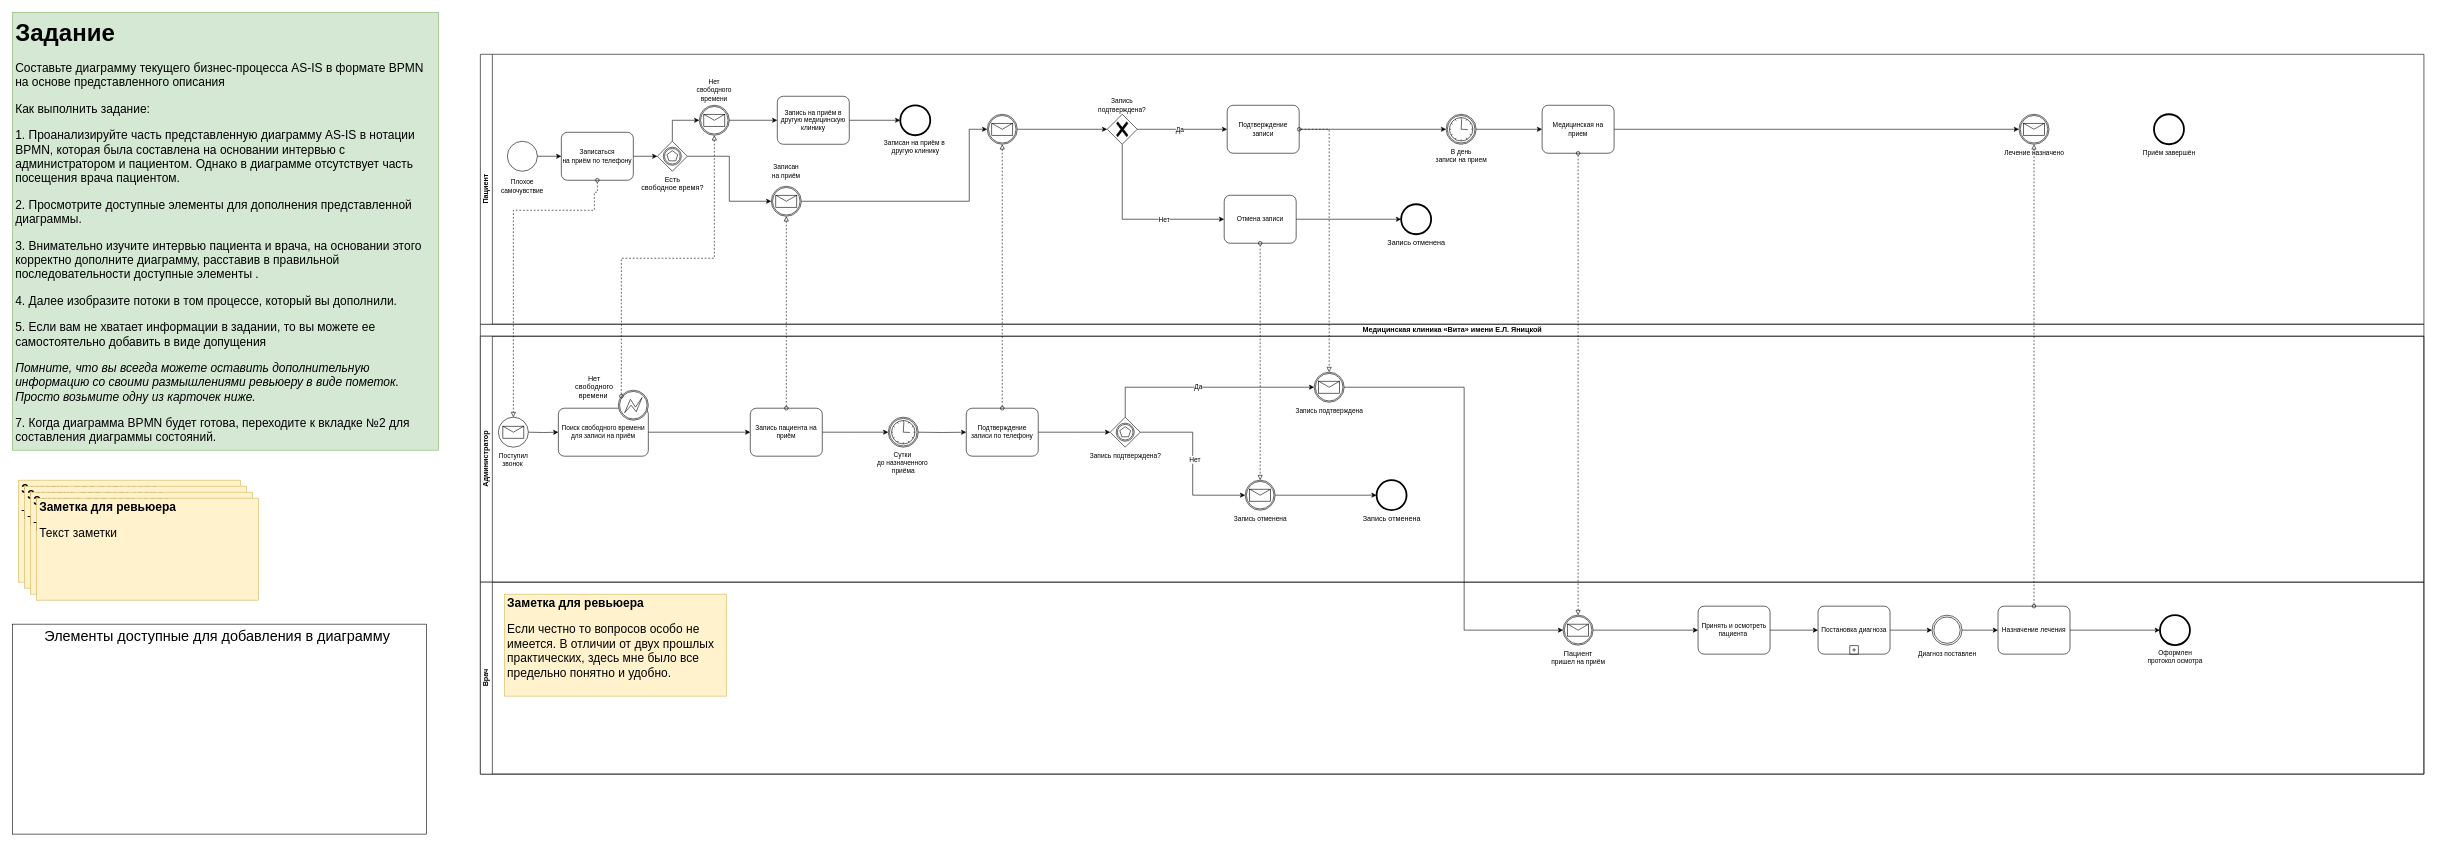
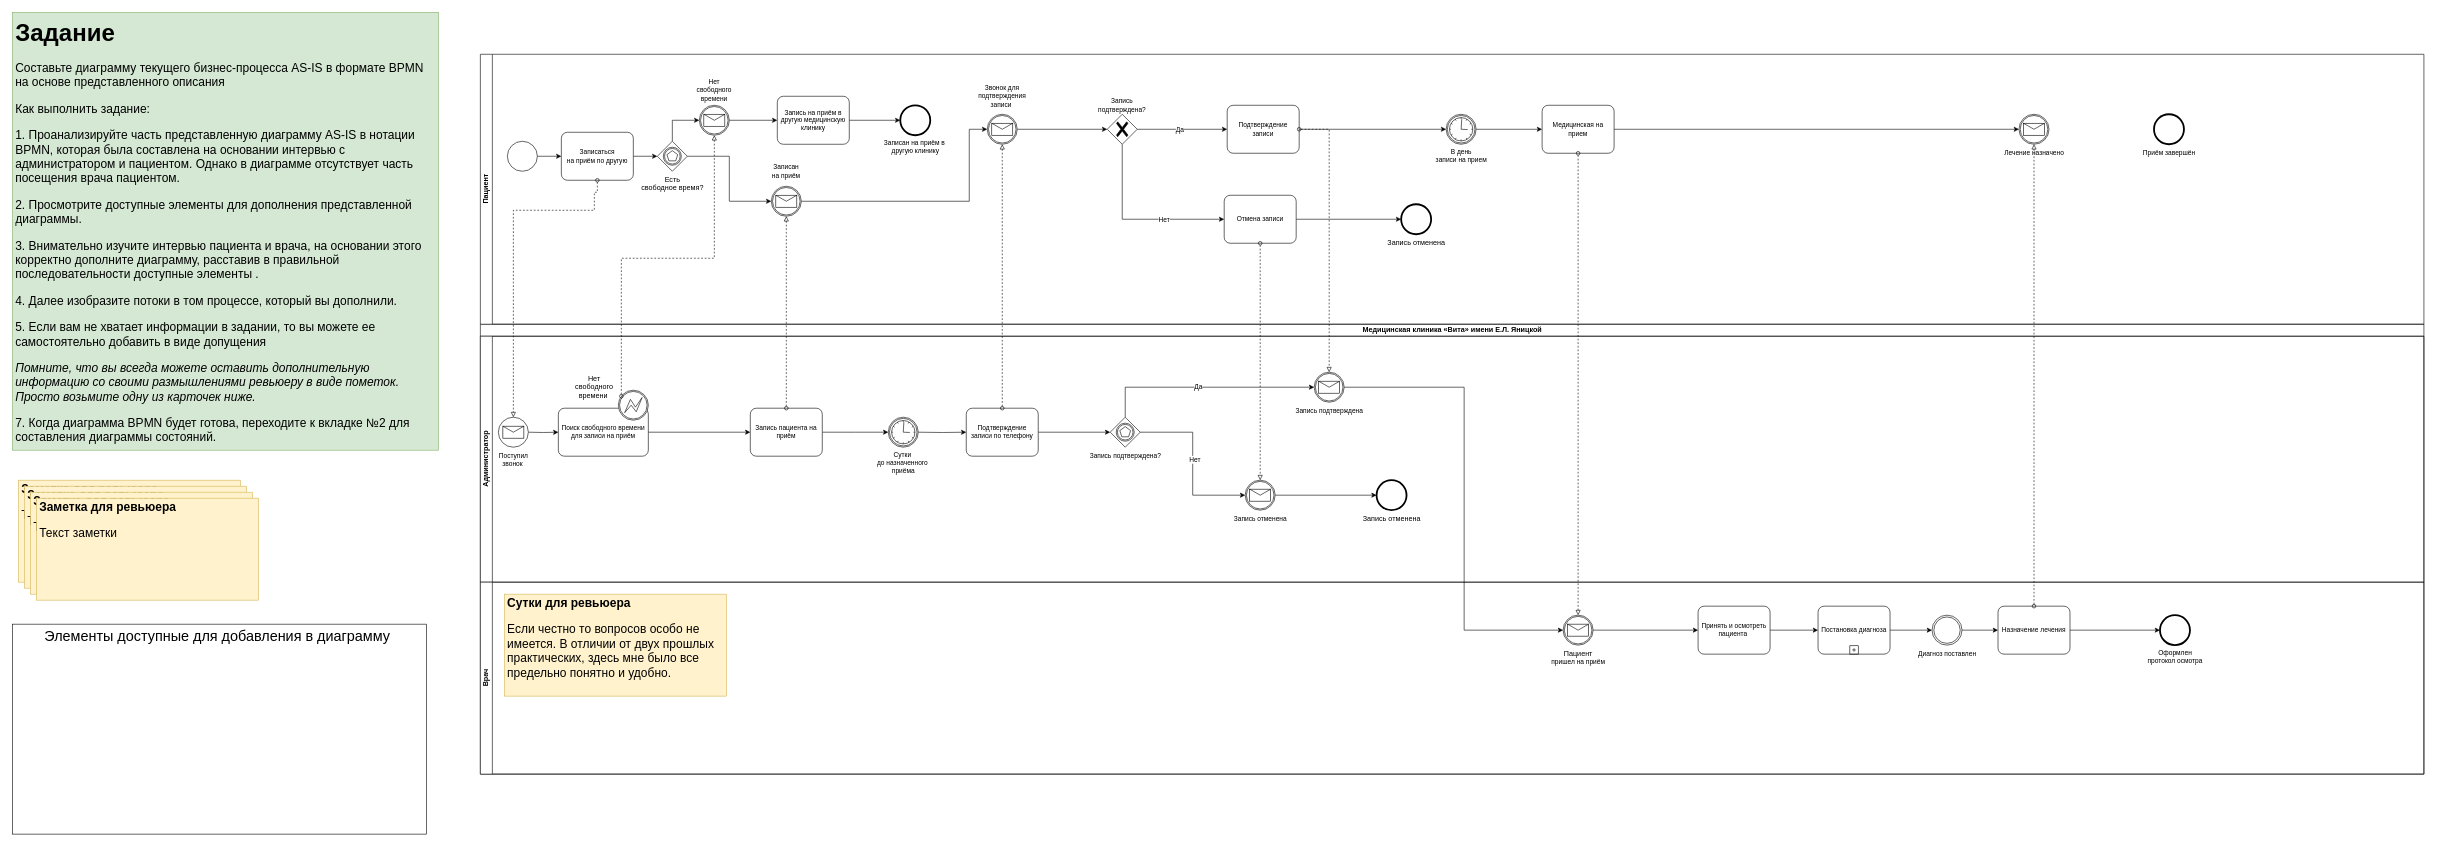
node "Звонок для подтверждения записи": added
node "Записаться на приём по телефону": label "Записаться на приём по телефону" -> "Записаться на приём по другую"
node "Плохое самочувствие": removed
node "Заметка для ревьюераЕсли честно то вопросов особо не имеется. В отличии от двух прошлых практических, здесь мне было все предельно понятно и удобно.": label "Заметка для ревьюераЕсли честно то вопросов особо не имеется. В отличии от двух прошлых практических, здесь мне было все предельно понятно и удобно." -> "Сутки для ревьюераЕсли честно то вопросов особо не имеется. В отличии от двух прошлых практических, здесь мне было все предельно понятно и удобно."
